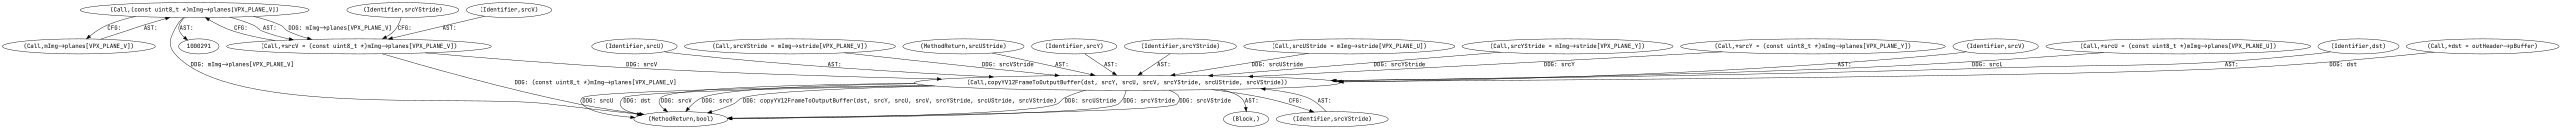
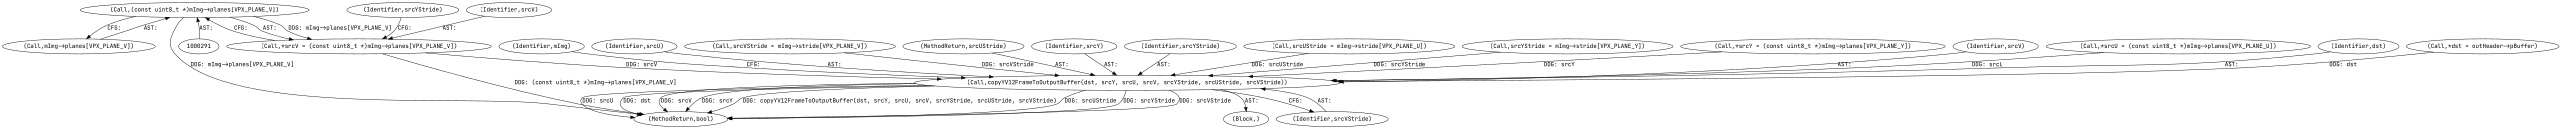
edge "(Call,(const uint8_t *)mImg->planes[VPX_PLANE_V])" -> "1000291": reversed
node "(Identifier,mImg)": added
